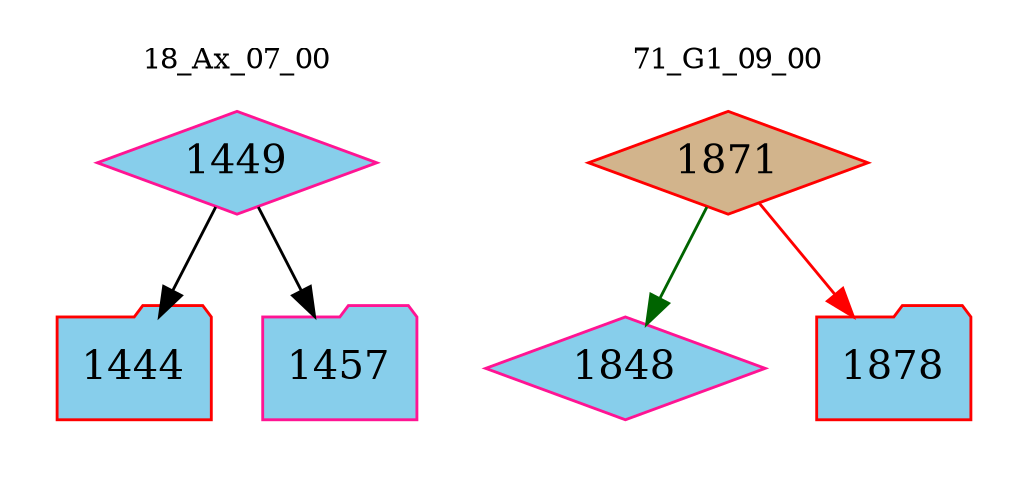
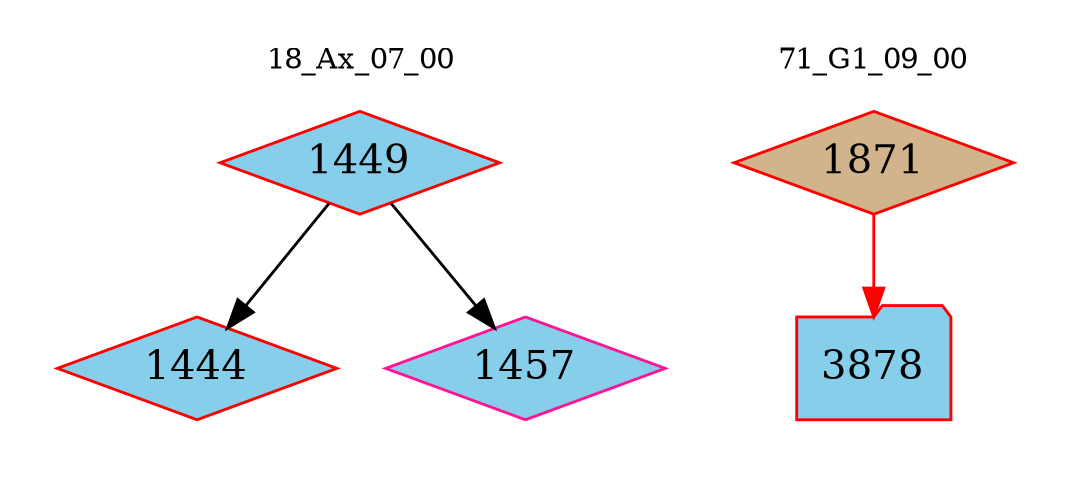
node "1449": color deeppink -> red
node "1444": shape folder -> diamond
node "1457": shape folder -> diamond
node "1848": removed
node "1878": label "1878" -> "3878"
